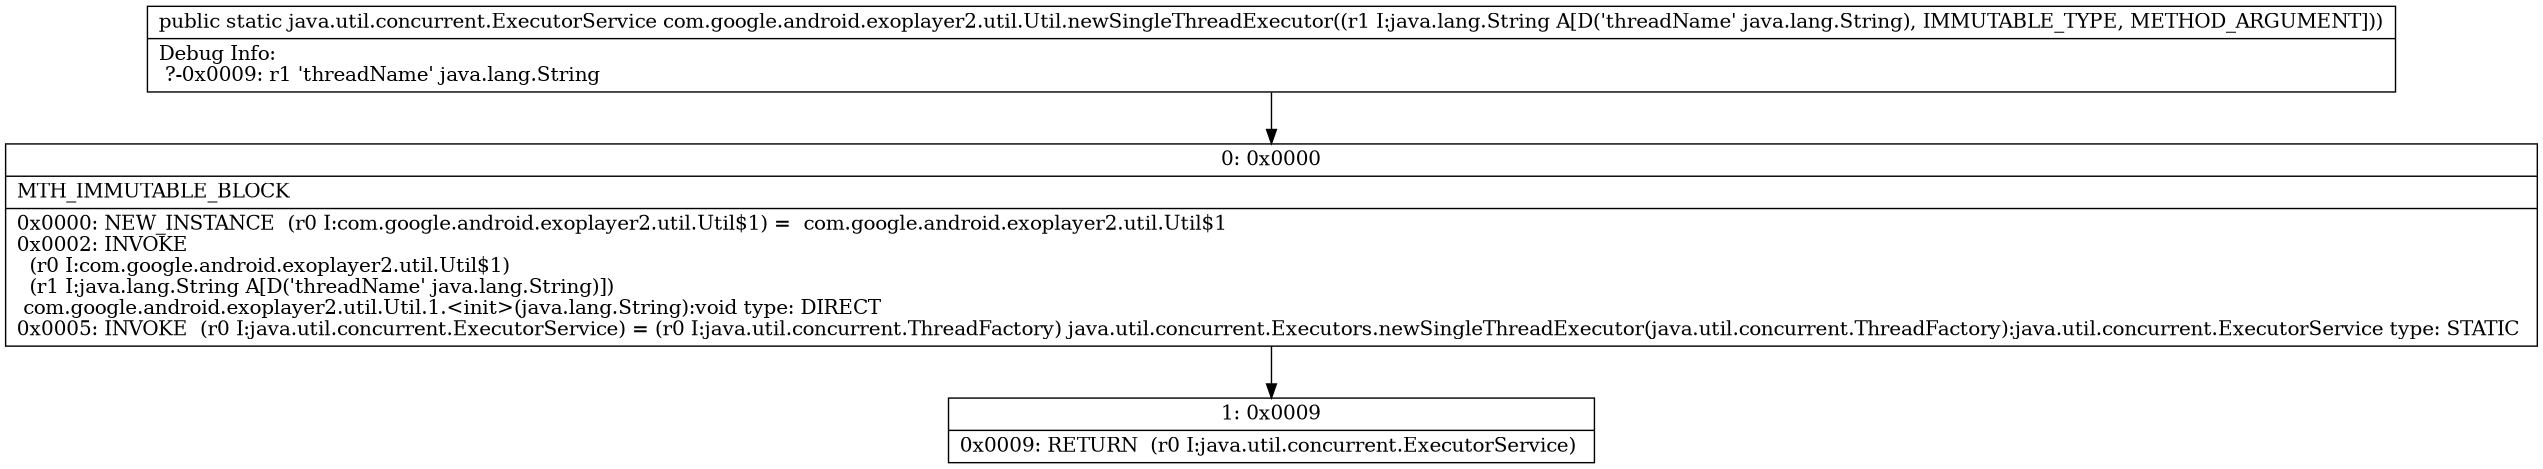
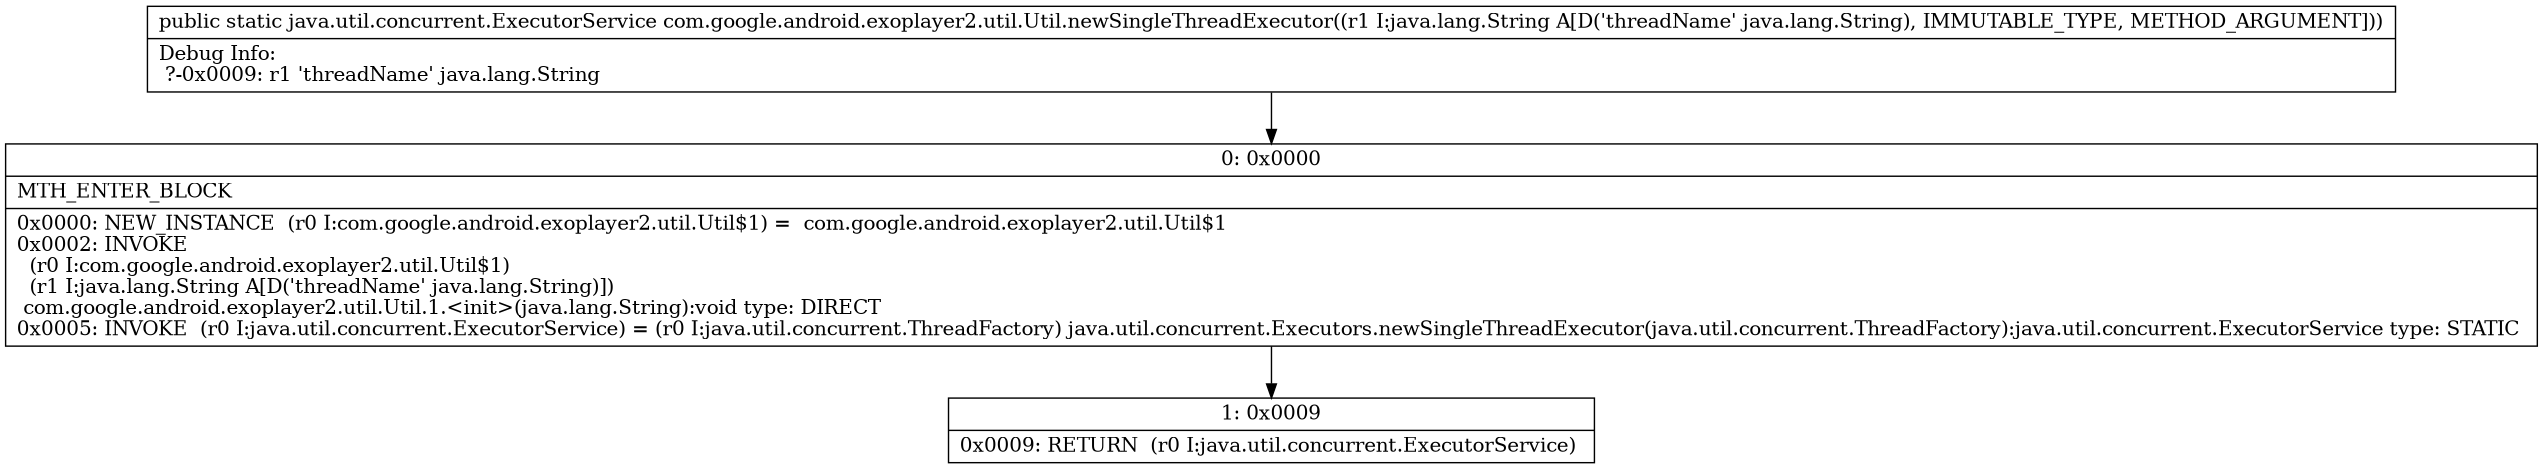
node "0: 0x0000": text "MTH_IMMUTABLE_BLOCK" -> "MTH_ENTER_BLOCK"
